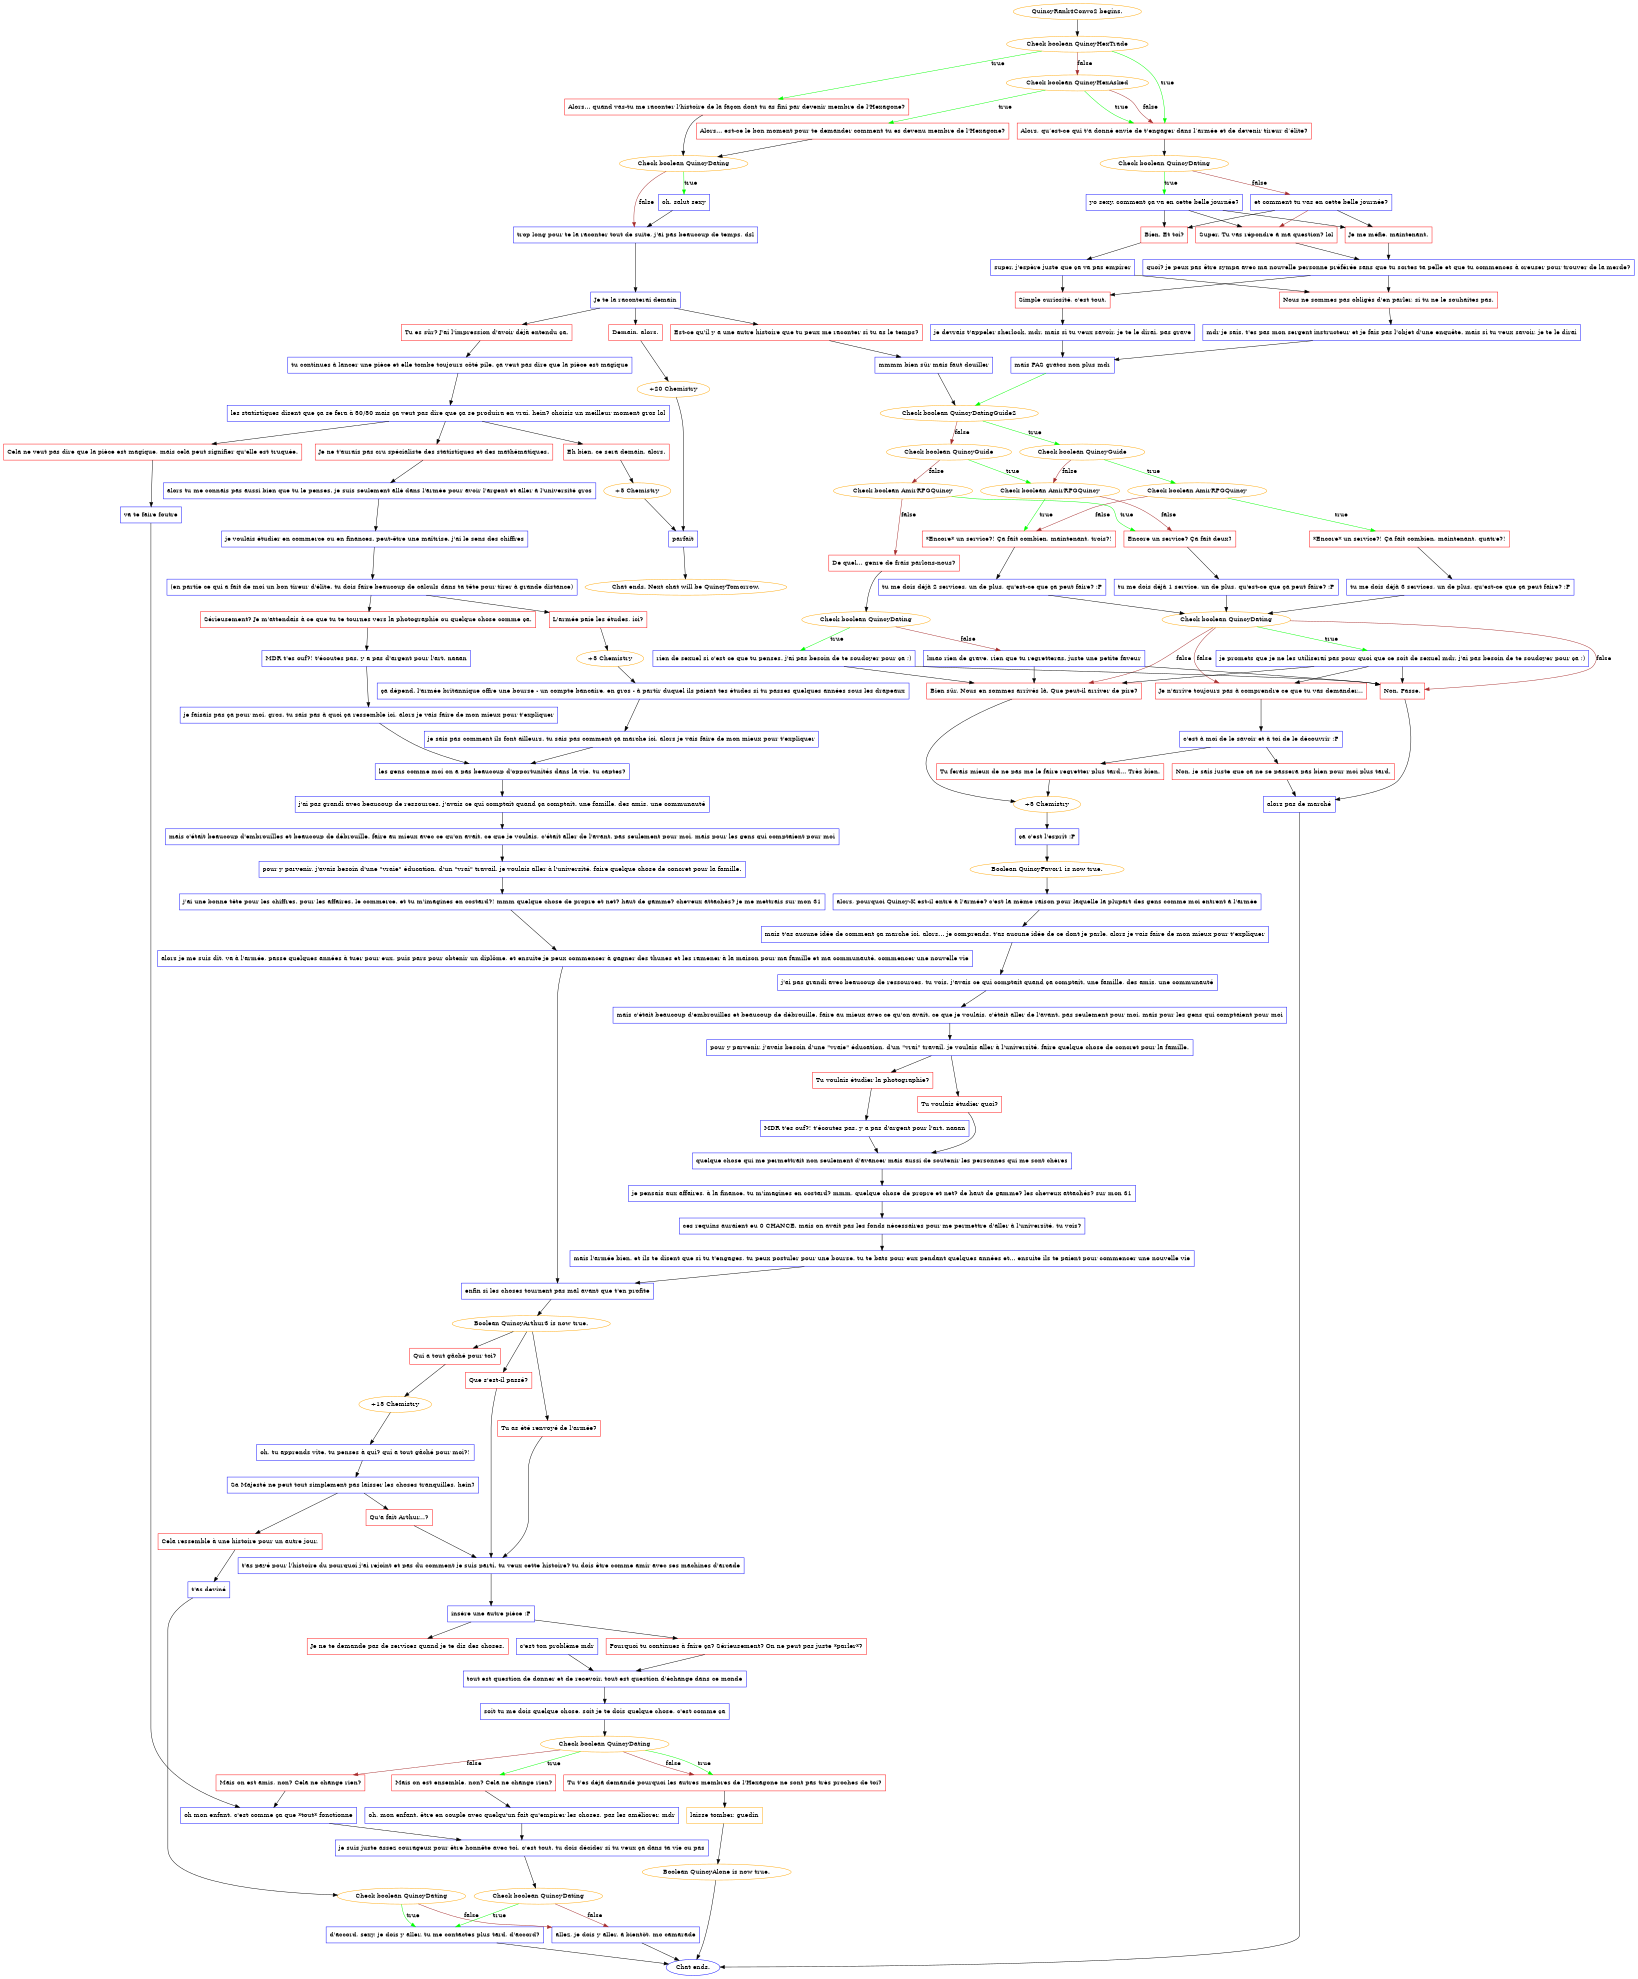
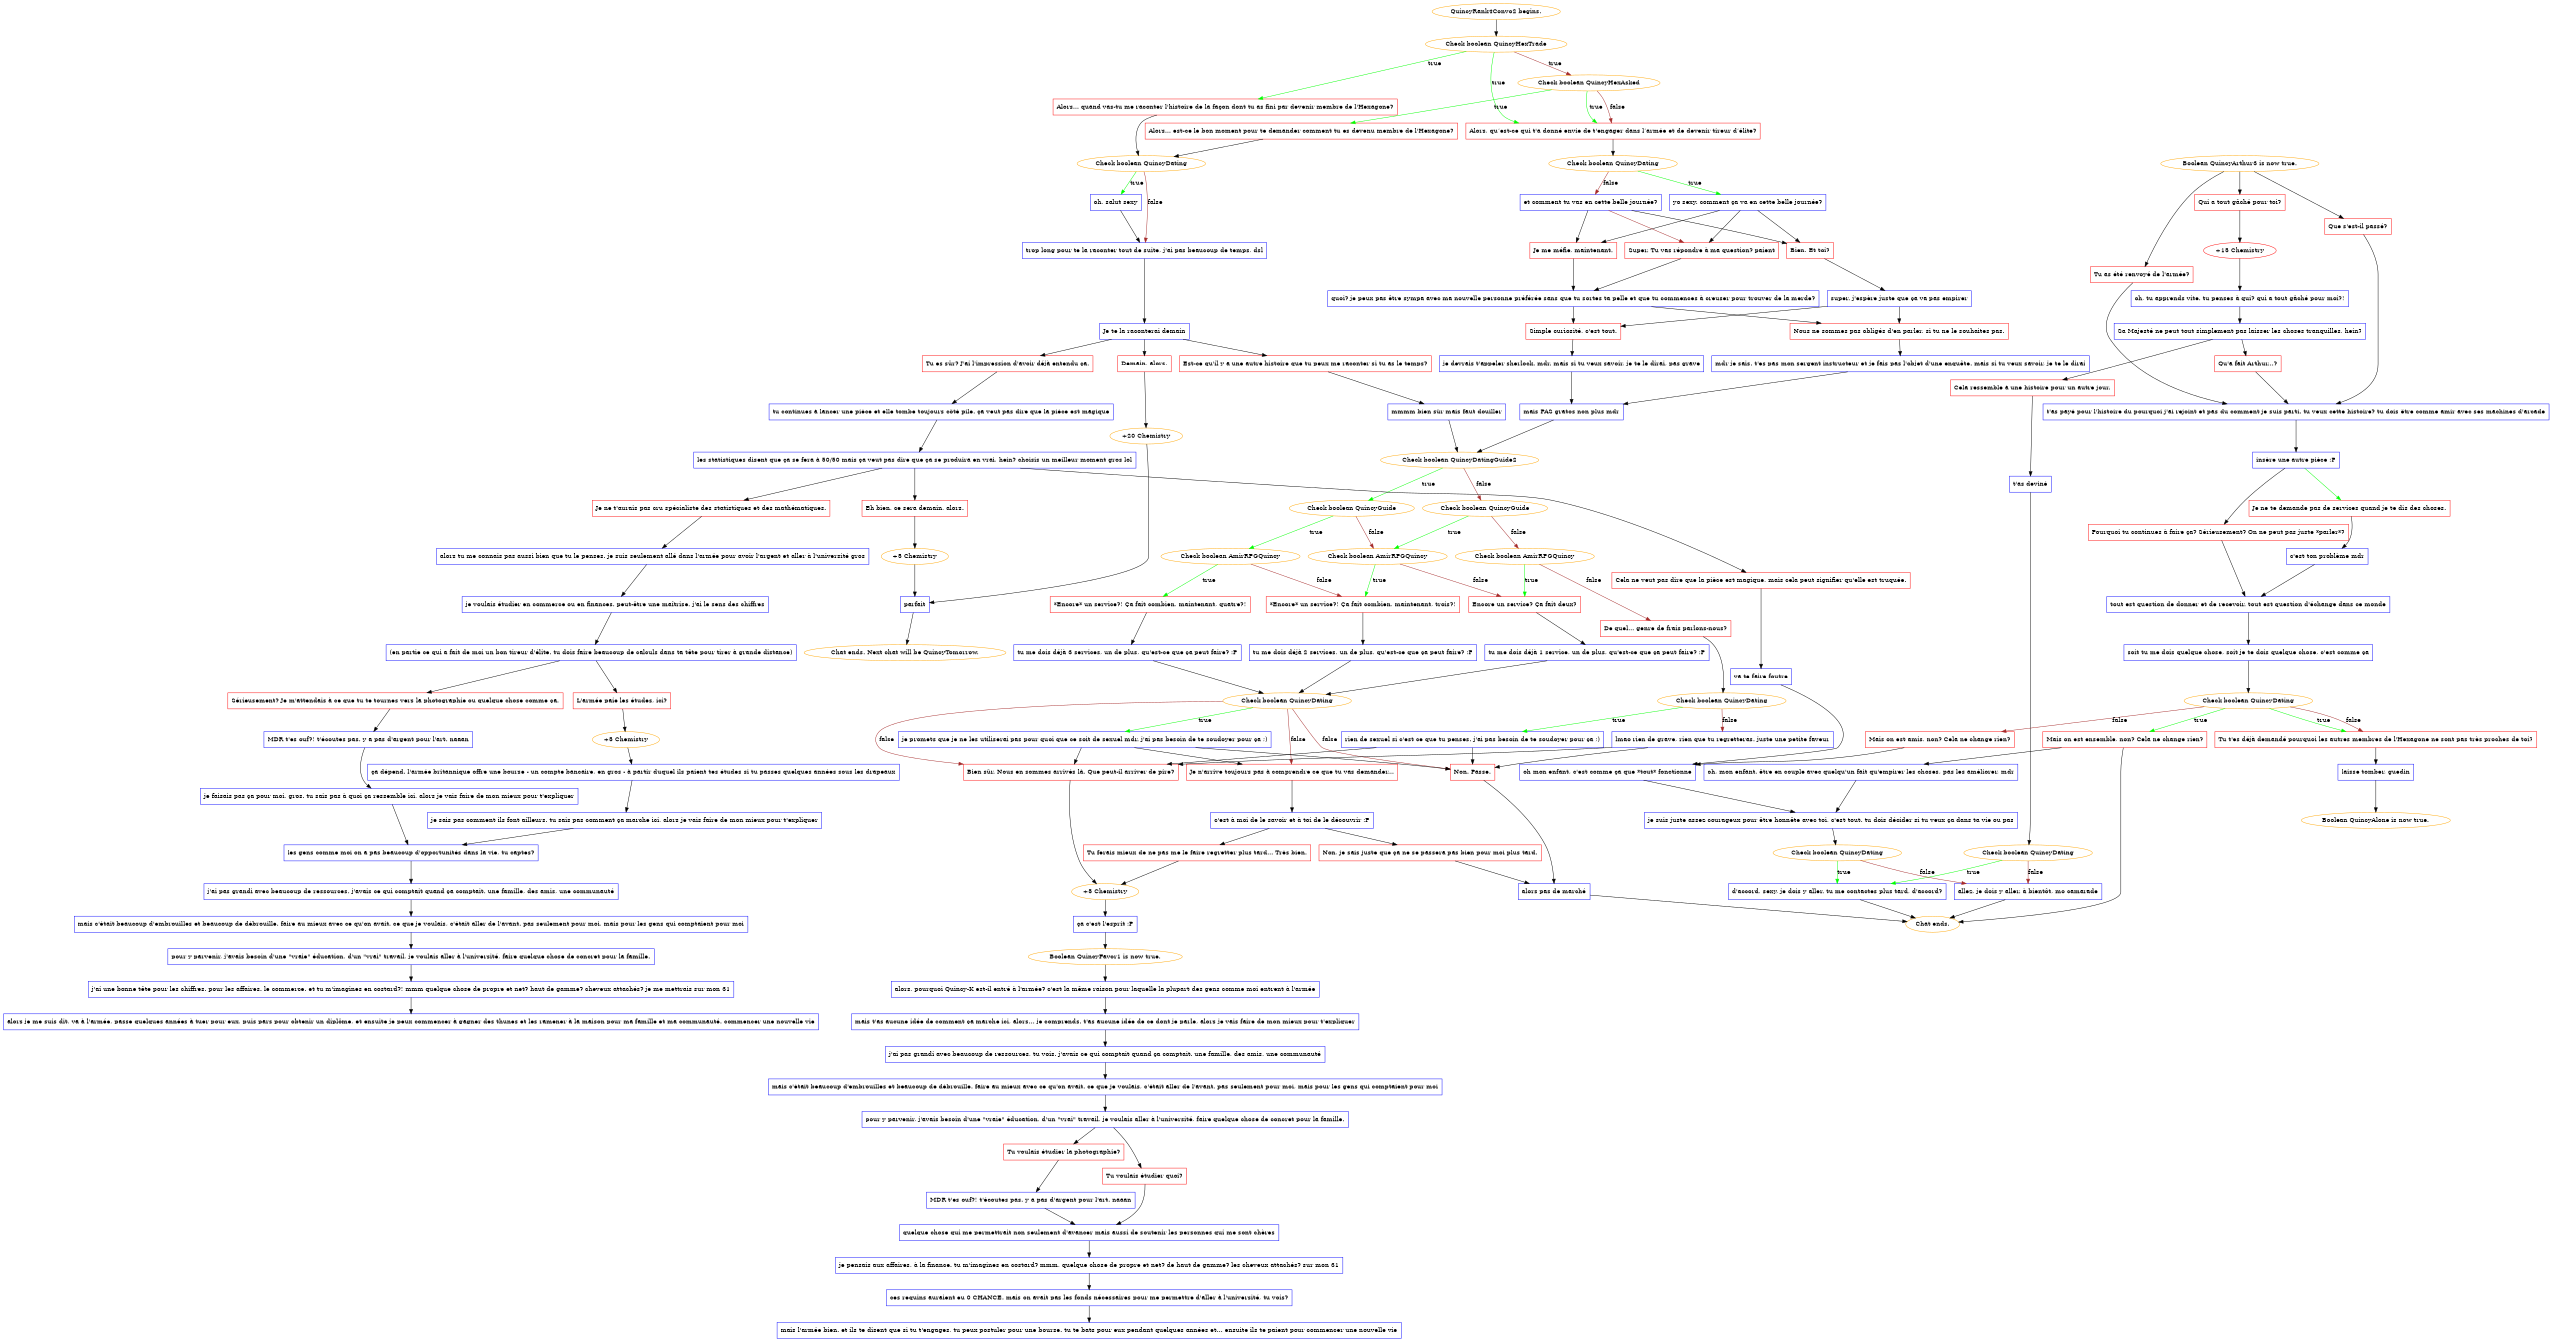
edge "Check boolean QuincyHexTrade" -> "Check boolean QuincyHexAsked": label "false" -> "true"
node "Super. Tu vas répondre à ma question? lol": label "Super. Tu vas répondre à ma question? lol" -> "Super. Tu vas répondre à ma question? paient"
edge "mais PAS gratos non plus mdr" -> "Check boolean QuincyDatingGuide2": color green -> black
edge "Je ne te demande pas de services quand je te dis des choses." -> "c'est ton problème mdr": added
node "enfin si les choses tournent pas mal avant que t'en profite": removed
node "+15 Chemistry": color orange -> red
edge "insère une autre pièce :P" -> "Je ne te demande pas de services quand je te dis des choses.": color black -> green
node "laisse tomber, guedin": color orange -> blue
edge "Boolean QuincyAlone is now true." -> "Chat ends.": now "Mais on est ensemble, non? Cela ne change rien?" -> "Chat ends."
node "Chat ends.": color blue -> orange
